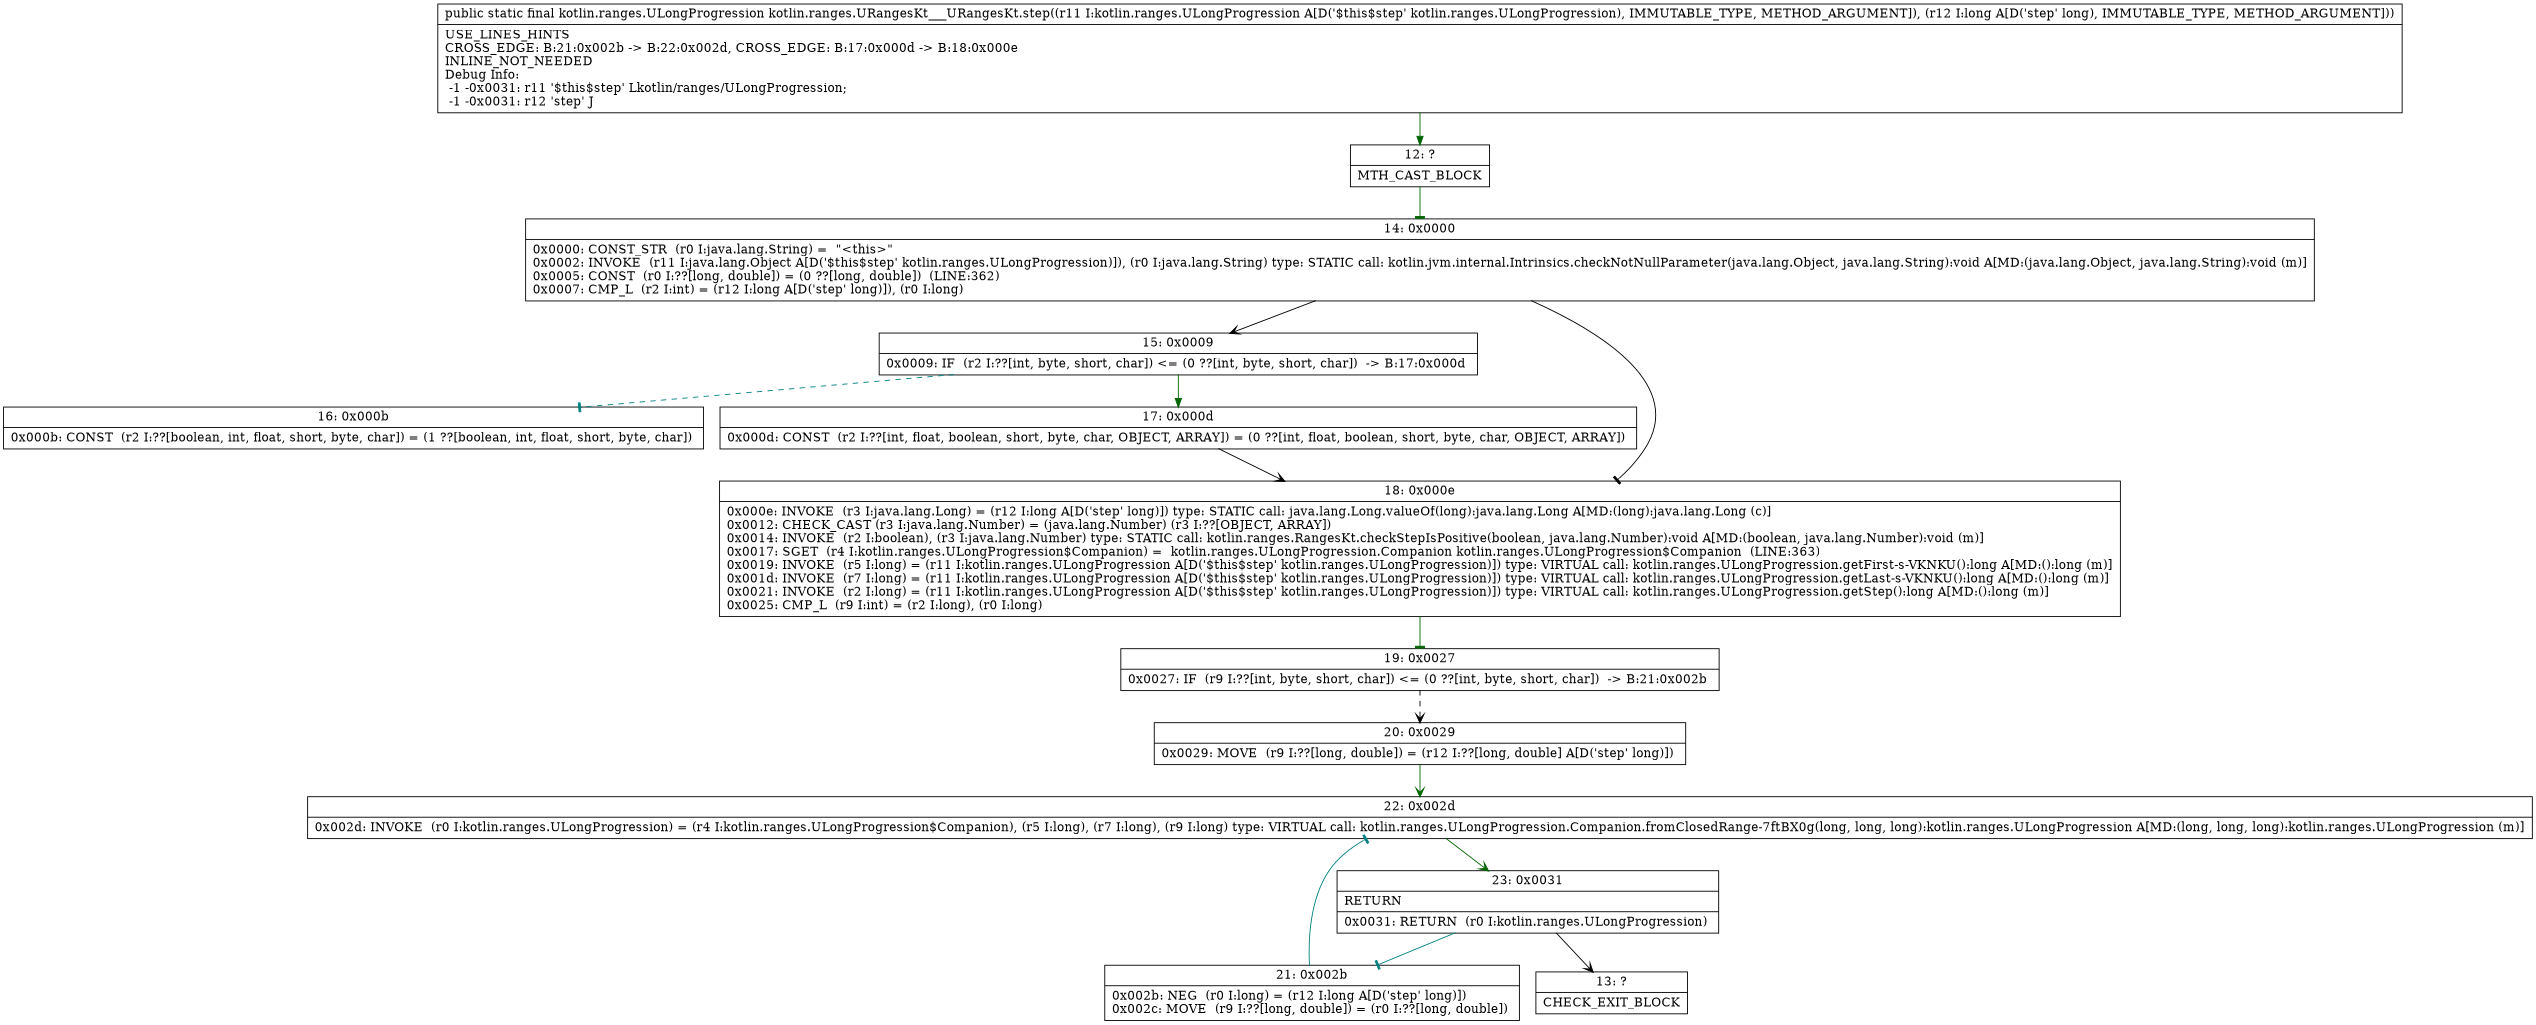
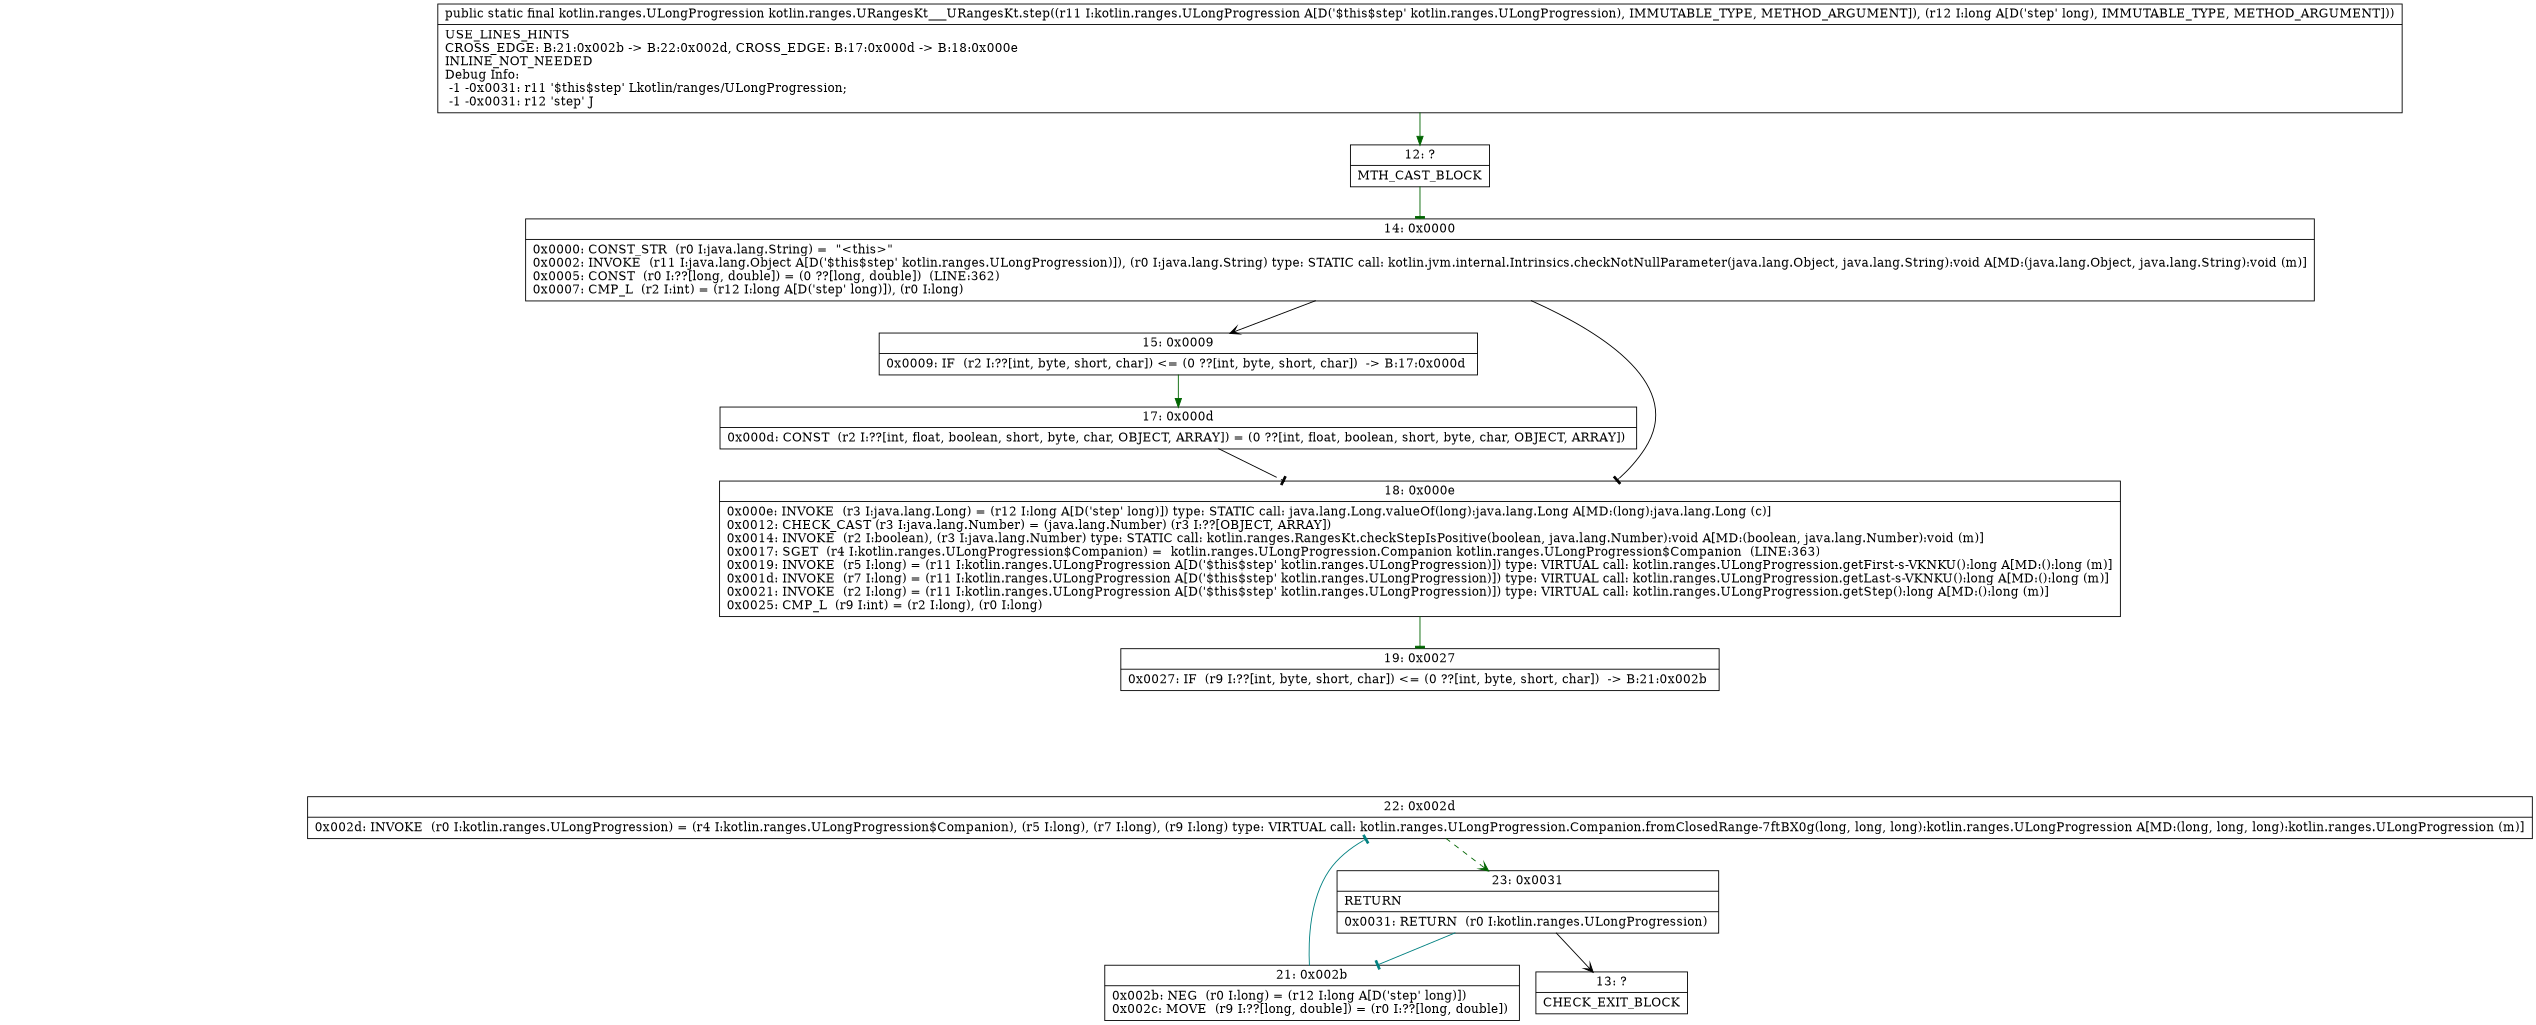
node "16: 0x000b": removed
edge "17: 0x000d" -> "18: 0x000e": arrowhead vee -> tee
node "20: 0x0029": removed
edge "22: 0x002d" -> "23: 0x0031": style solid -> dashed
